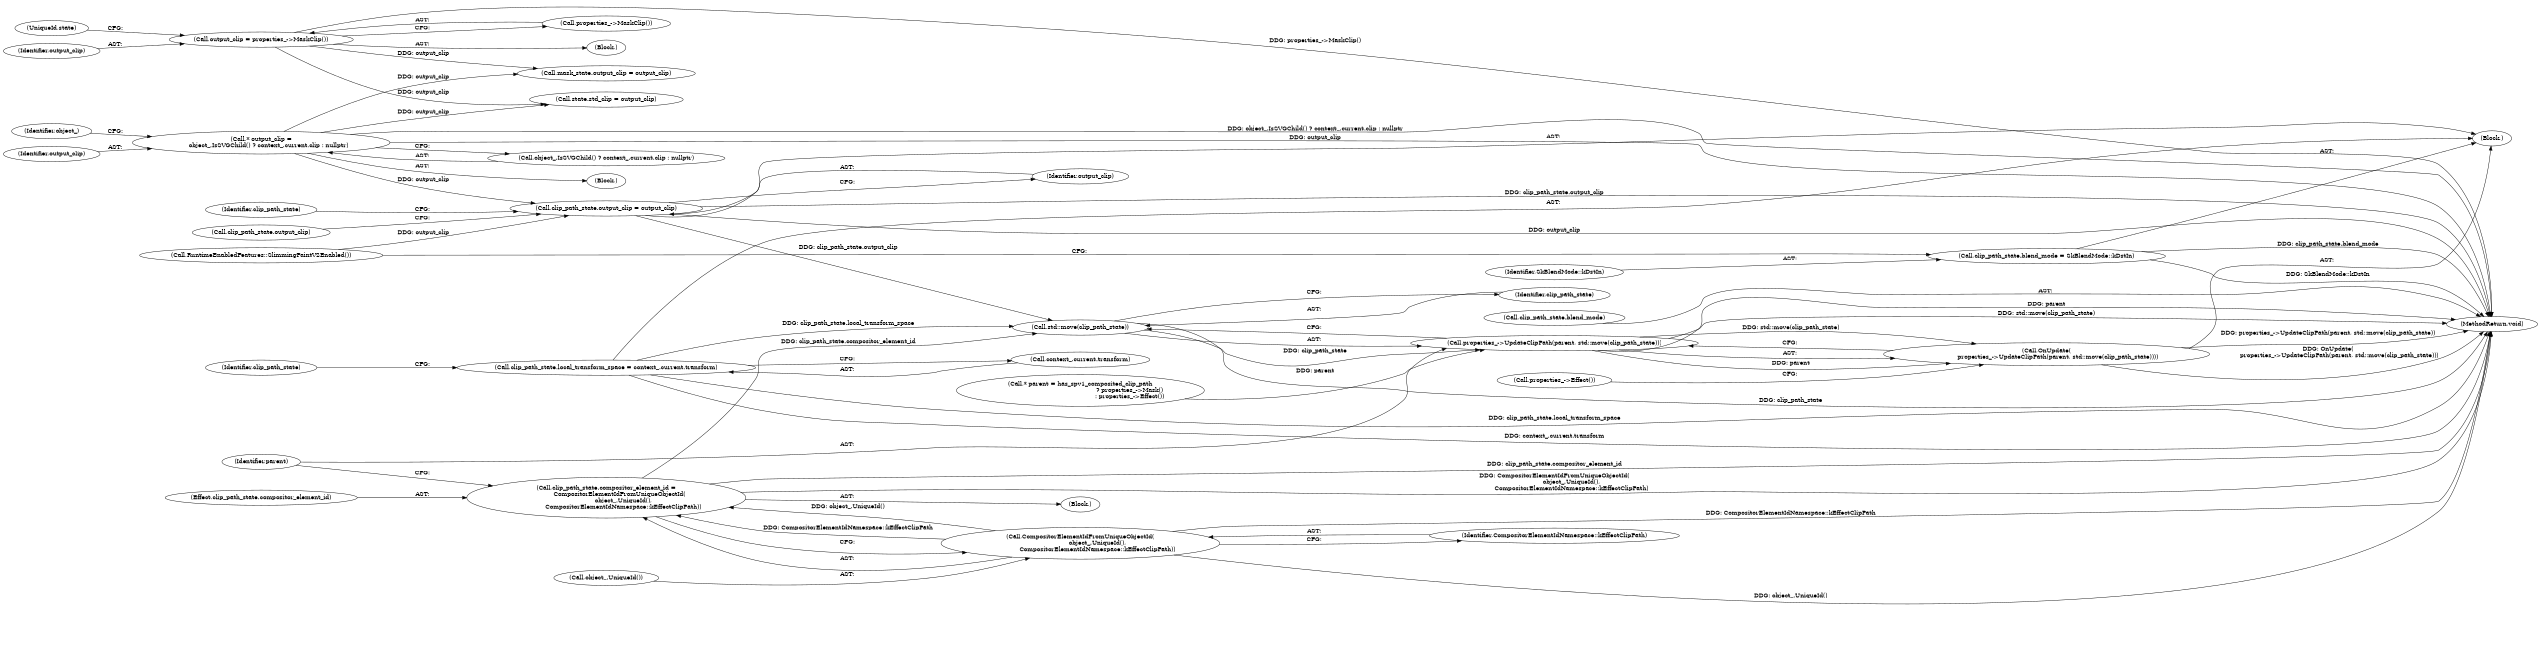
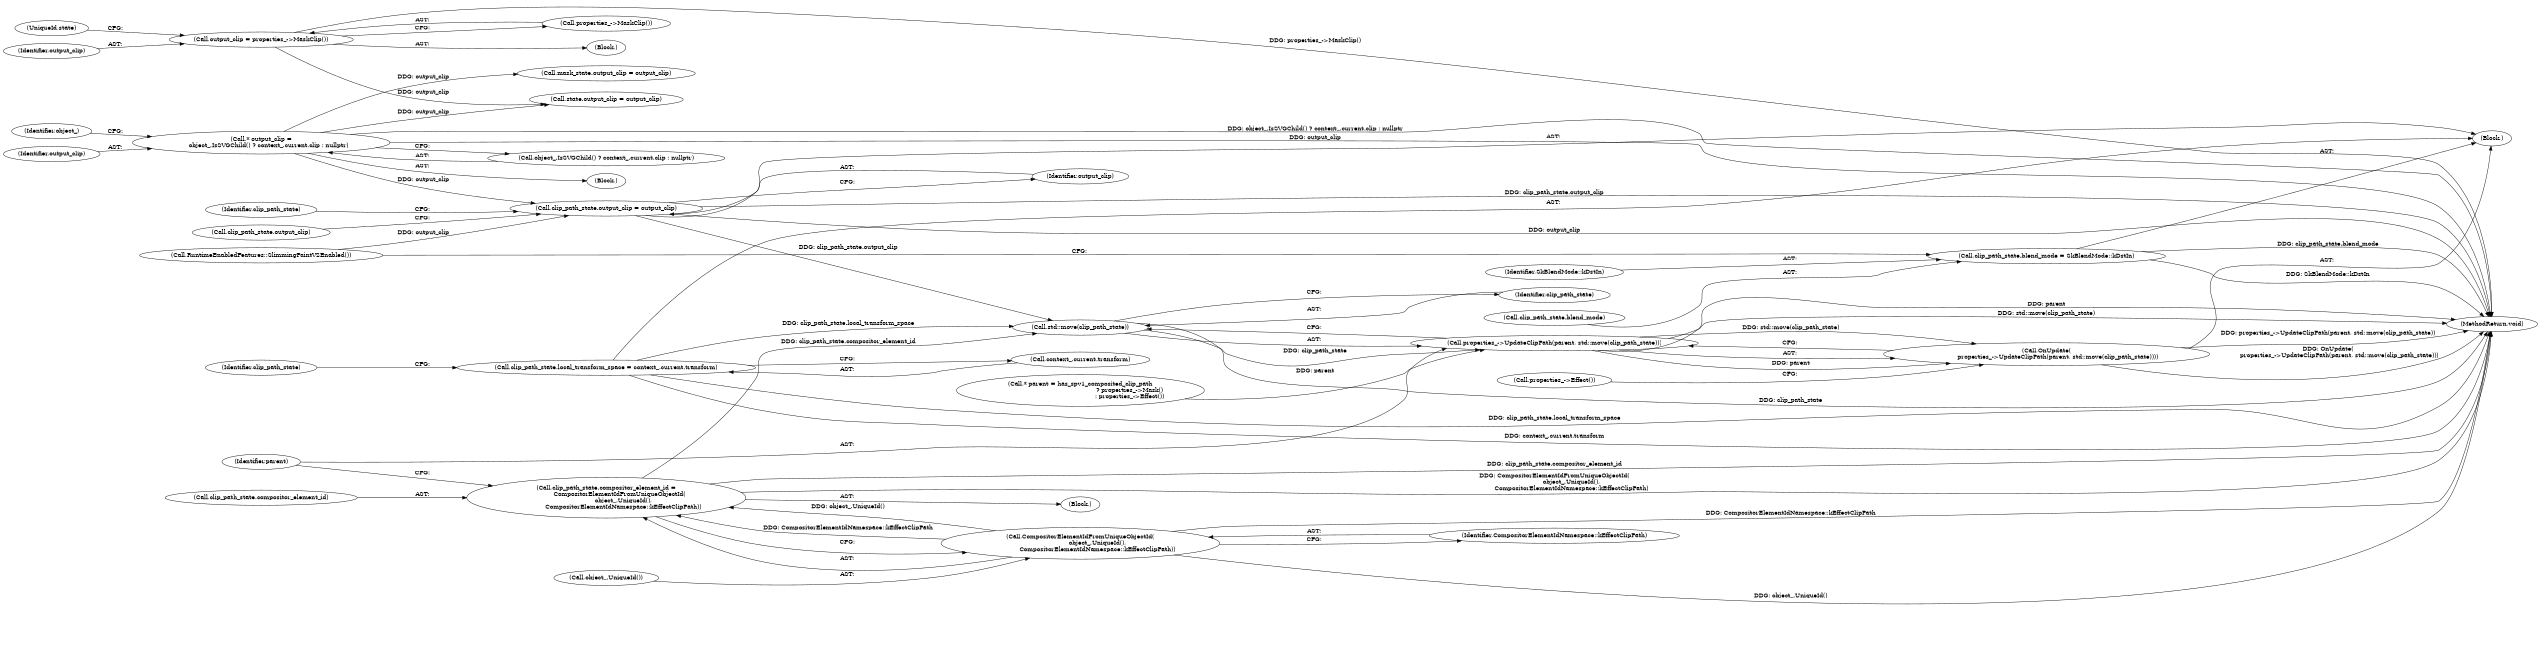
edge "(Call,output_clip = properties_->MaskClip())" -> "(Call,mask_state.output_clip = output_clip)": removed, label "DDG: output_clip"
node "(Call,state.std_clip = output_clip)": label "(Call,state.std_clip = output_clip)" -> "(Call,state.output_clip = output_clip)"
edge "(Call,clip_path_state.blend_mode)" -> "(MethodReturn,void)": now "(Call,clip_path_state.blend_mode)" -> "(Call,clip_path_state.blend_mode = SkBlendMode::kDstIn)"
node "(Effect,clip_path_state.compositor_element_id)": label "(Effect,clip_path_state.compositor_element_id)" -> "(Call,clip_path_state.compositor_element_id)"
